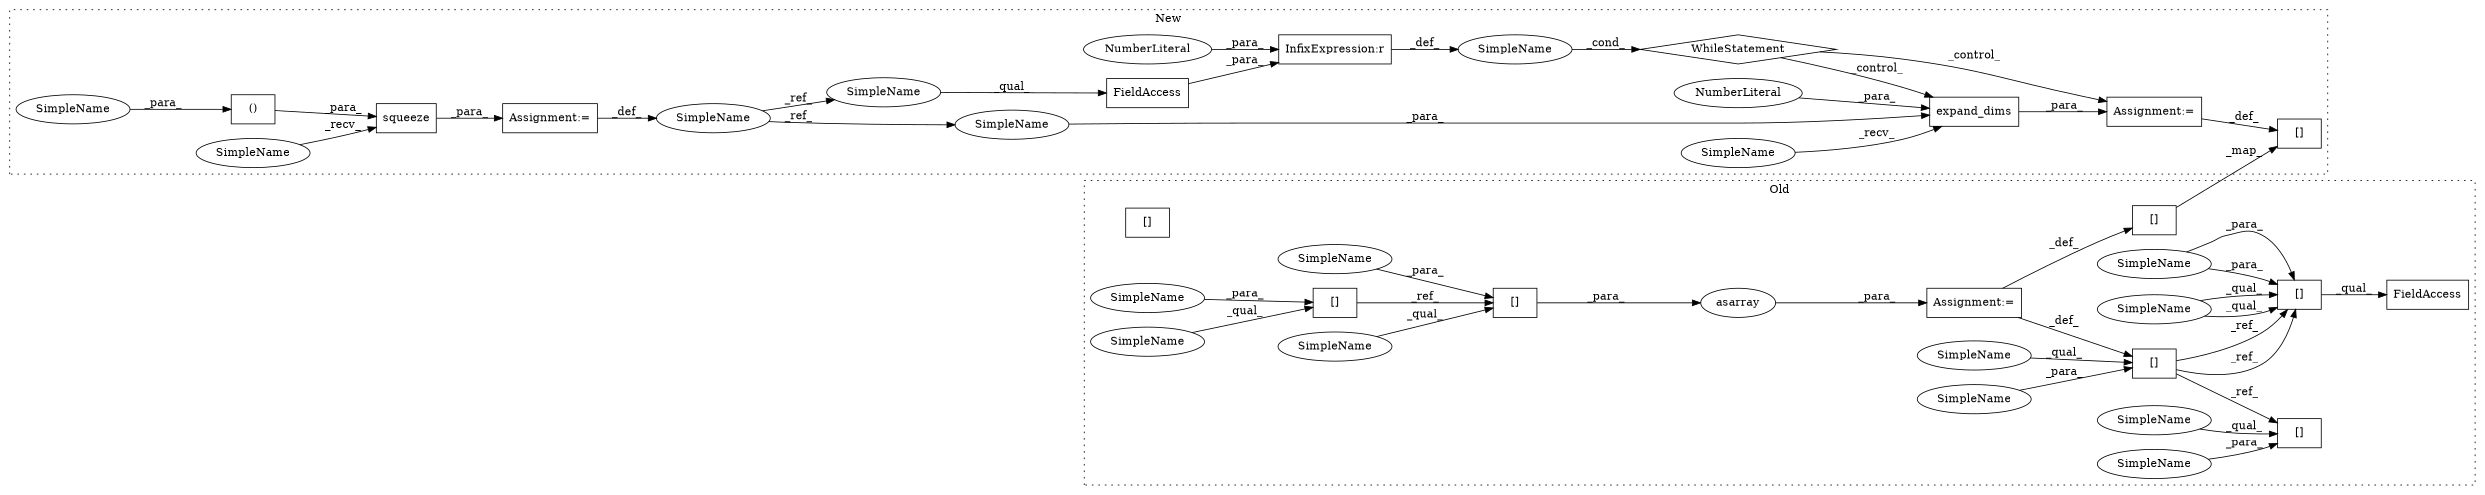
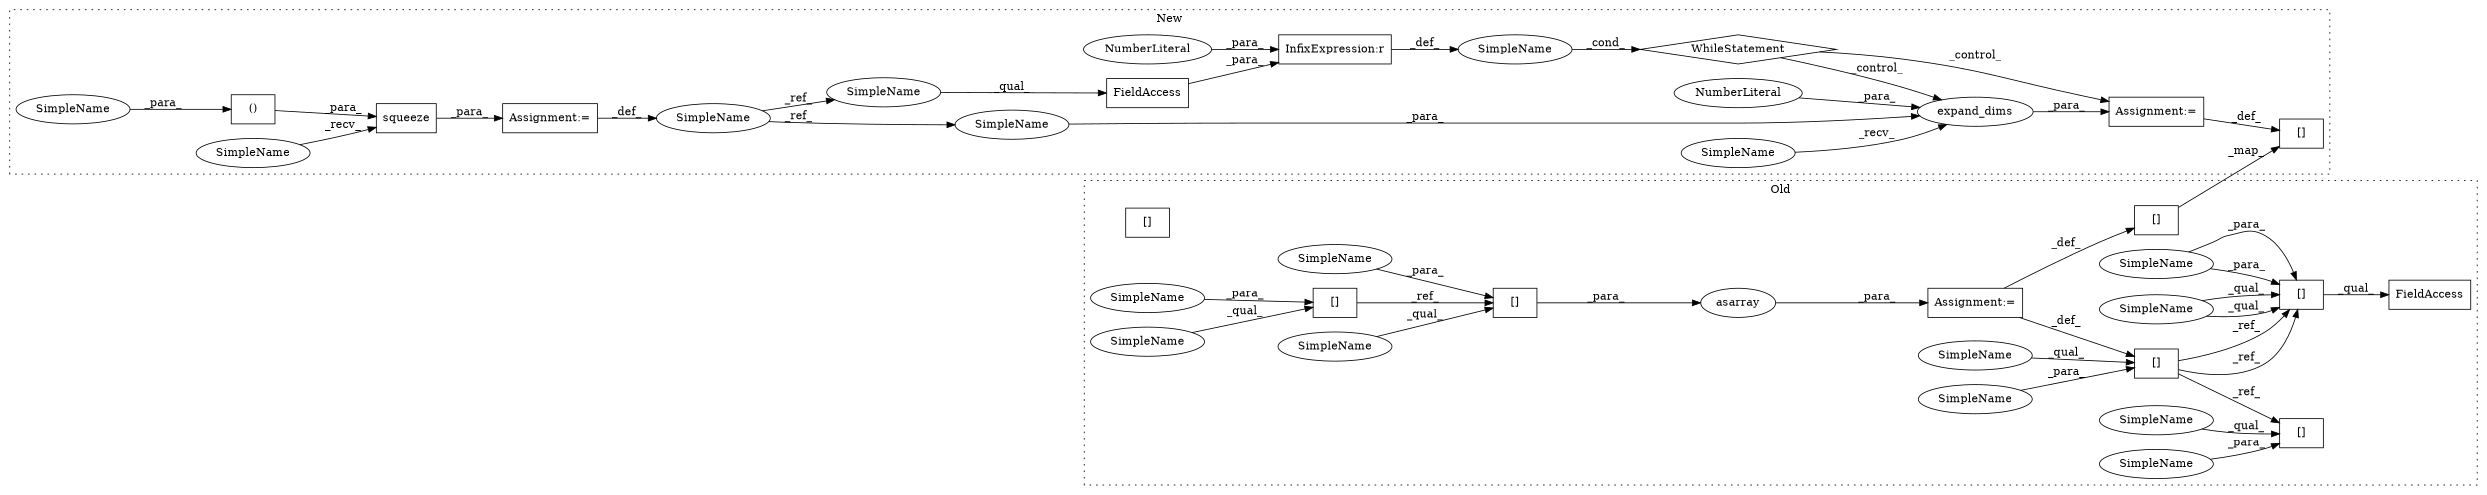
node "expand_dims": shape box -> ellipse
